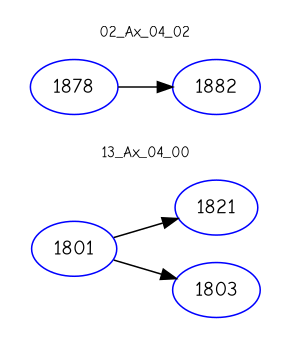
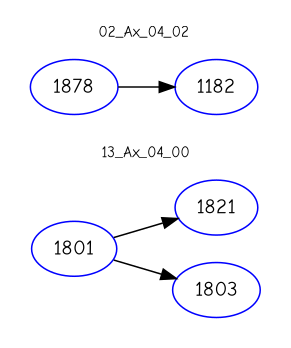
node "1882": label "1882" -> "1182"
